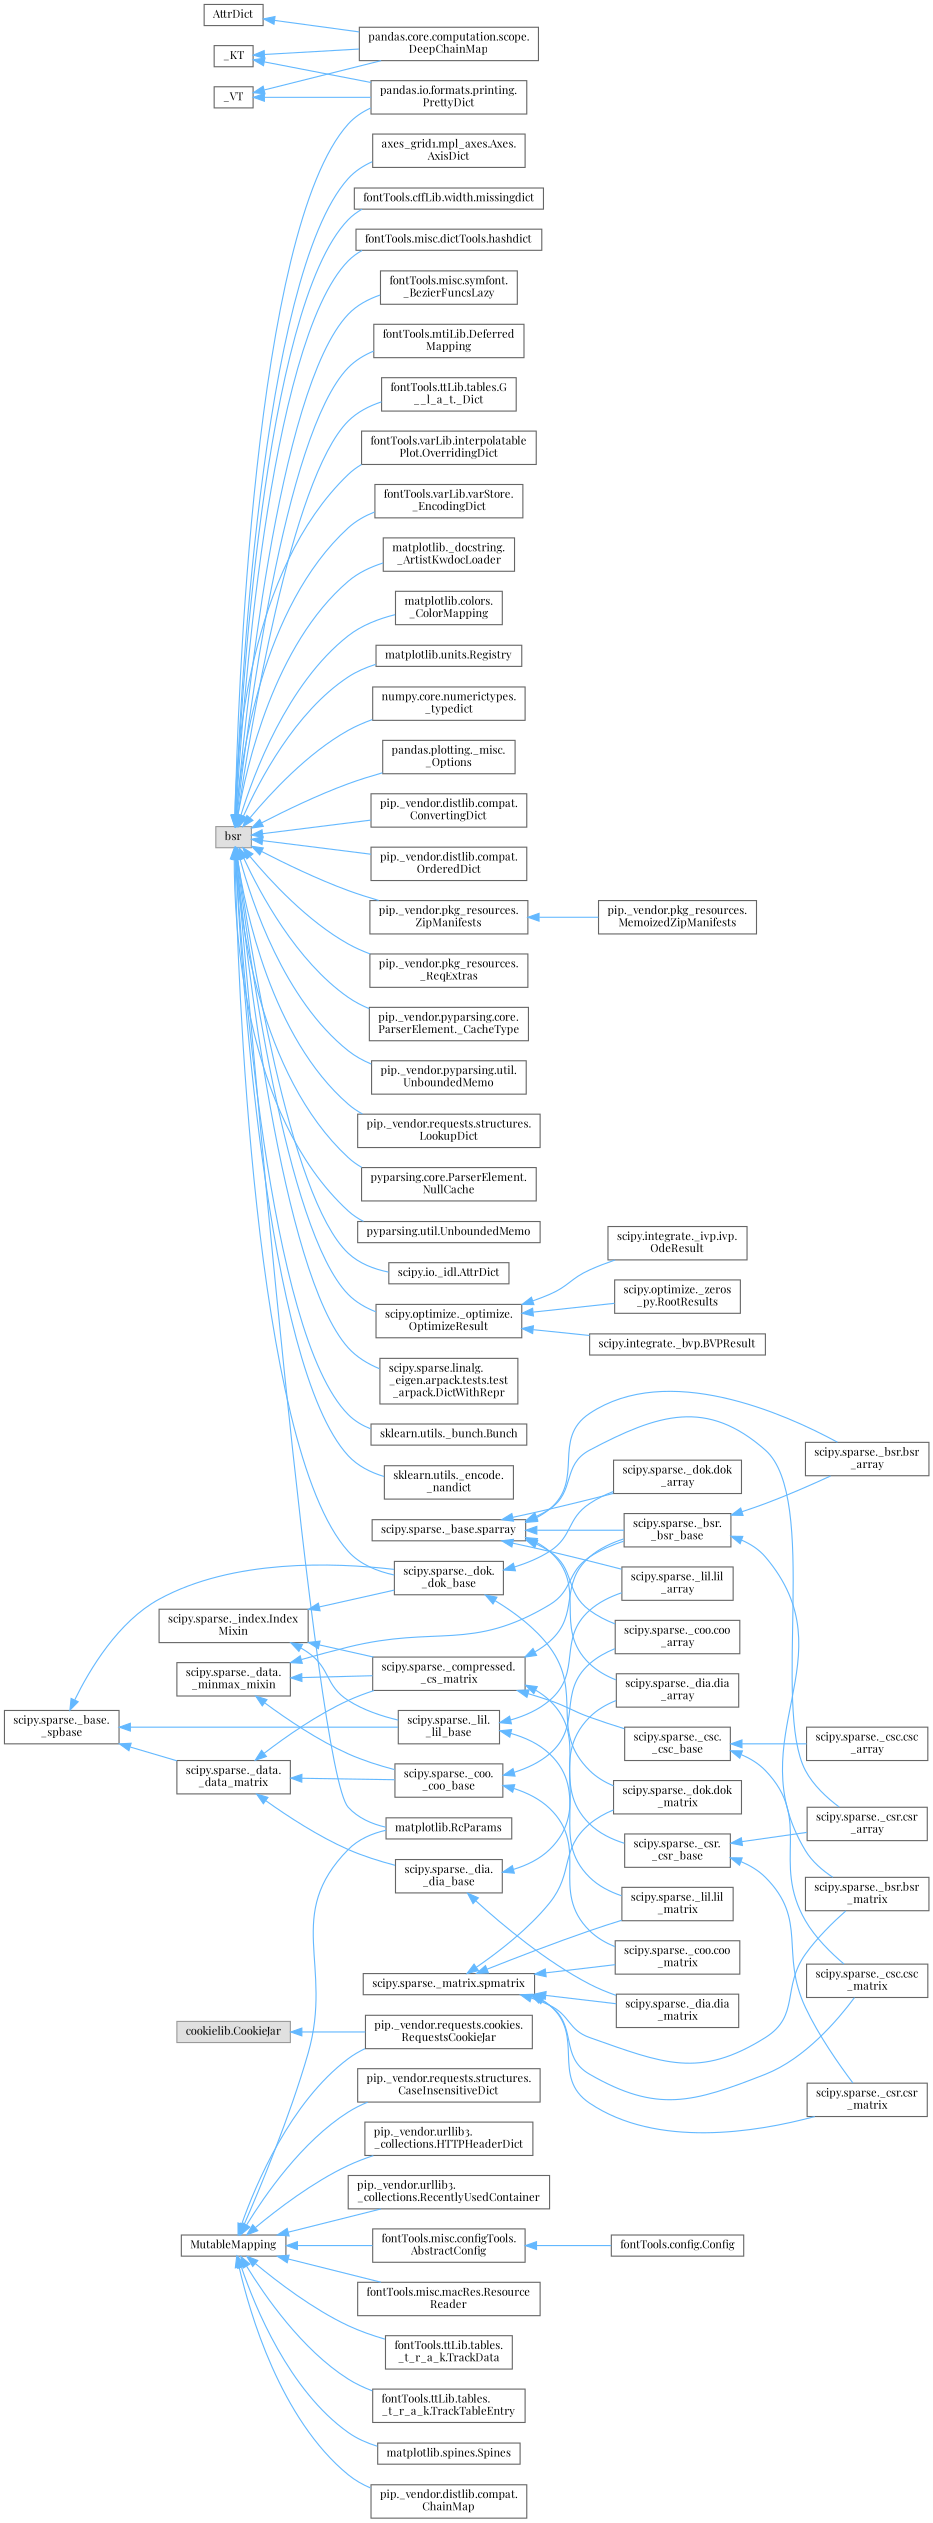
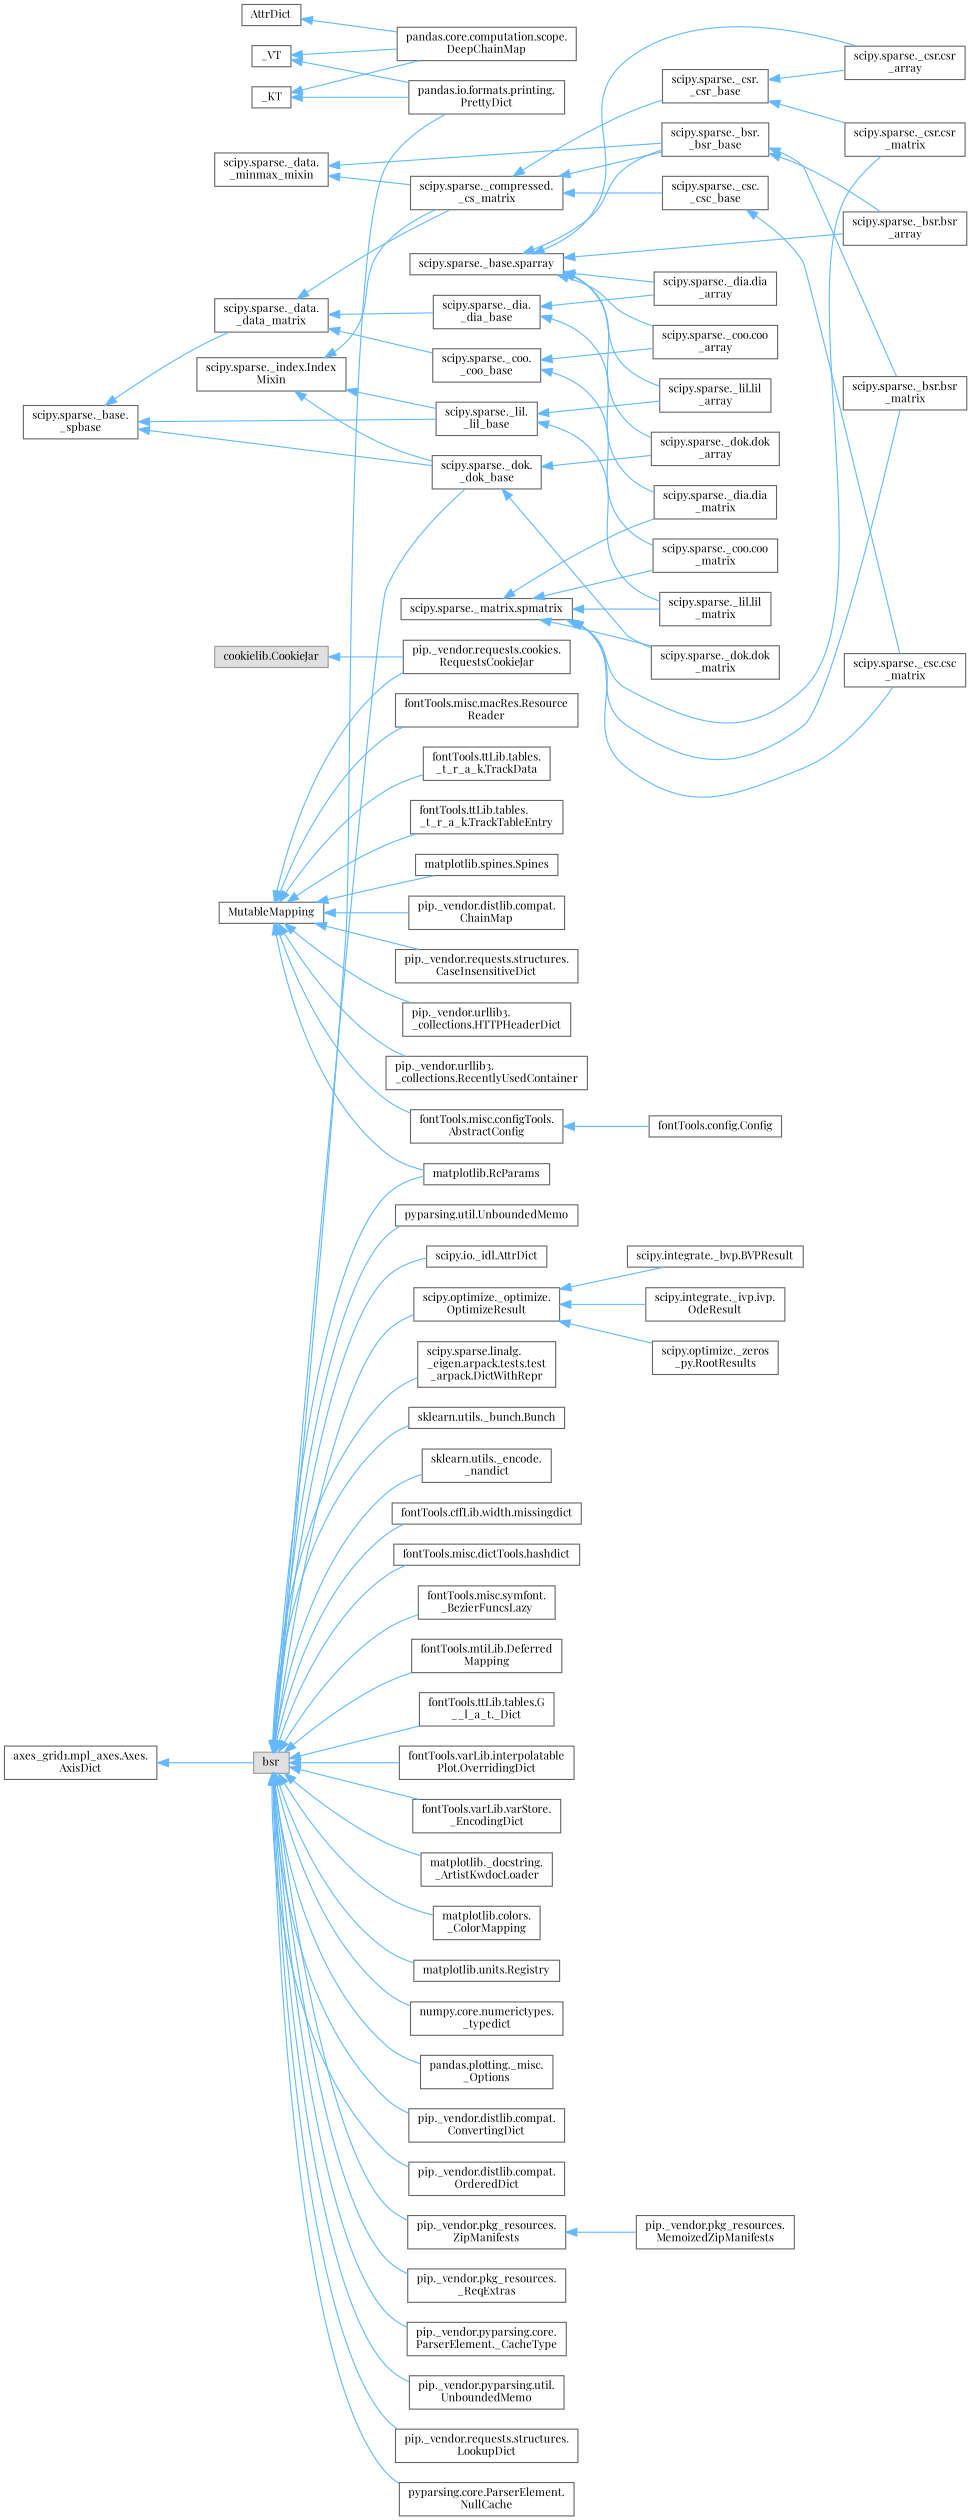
edge "axes_grid1.mpl_axes.Axes. AxisDict" -> "bsr": reversed
edge "scipy.sparse._coo. _coo_base" -> "scipy.sparse._data. _minmax_mixin": removed
node "scipy.sparse._csc.csc _array": removed
